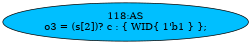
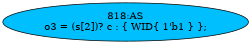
node "118:AS o3 = (s[2])? c : { WID{ 1'b1 } };": label "118:AS o3 = (s[2])? c : { WID{ 1'b1 } };" -> "818:AS o3 = (s[2])? c : { WID{ 1'b1 } };"
